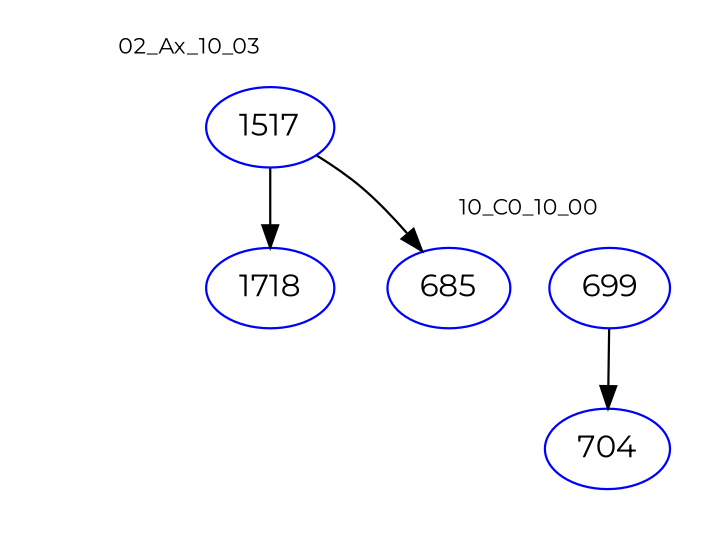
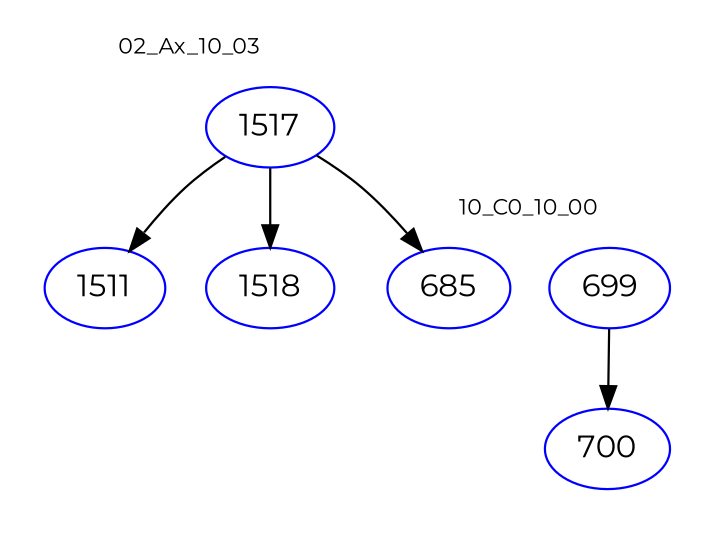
node "1511": added
node "1718": label "1718" -> "1518"
node "704": label "704" -> "700"
